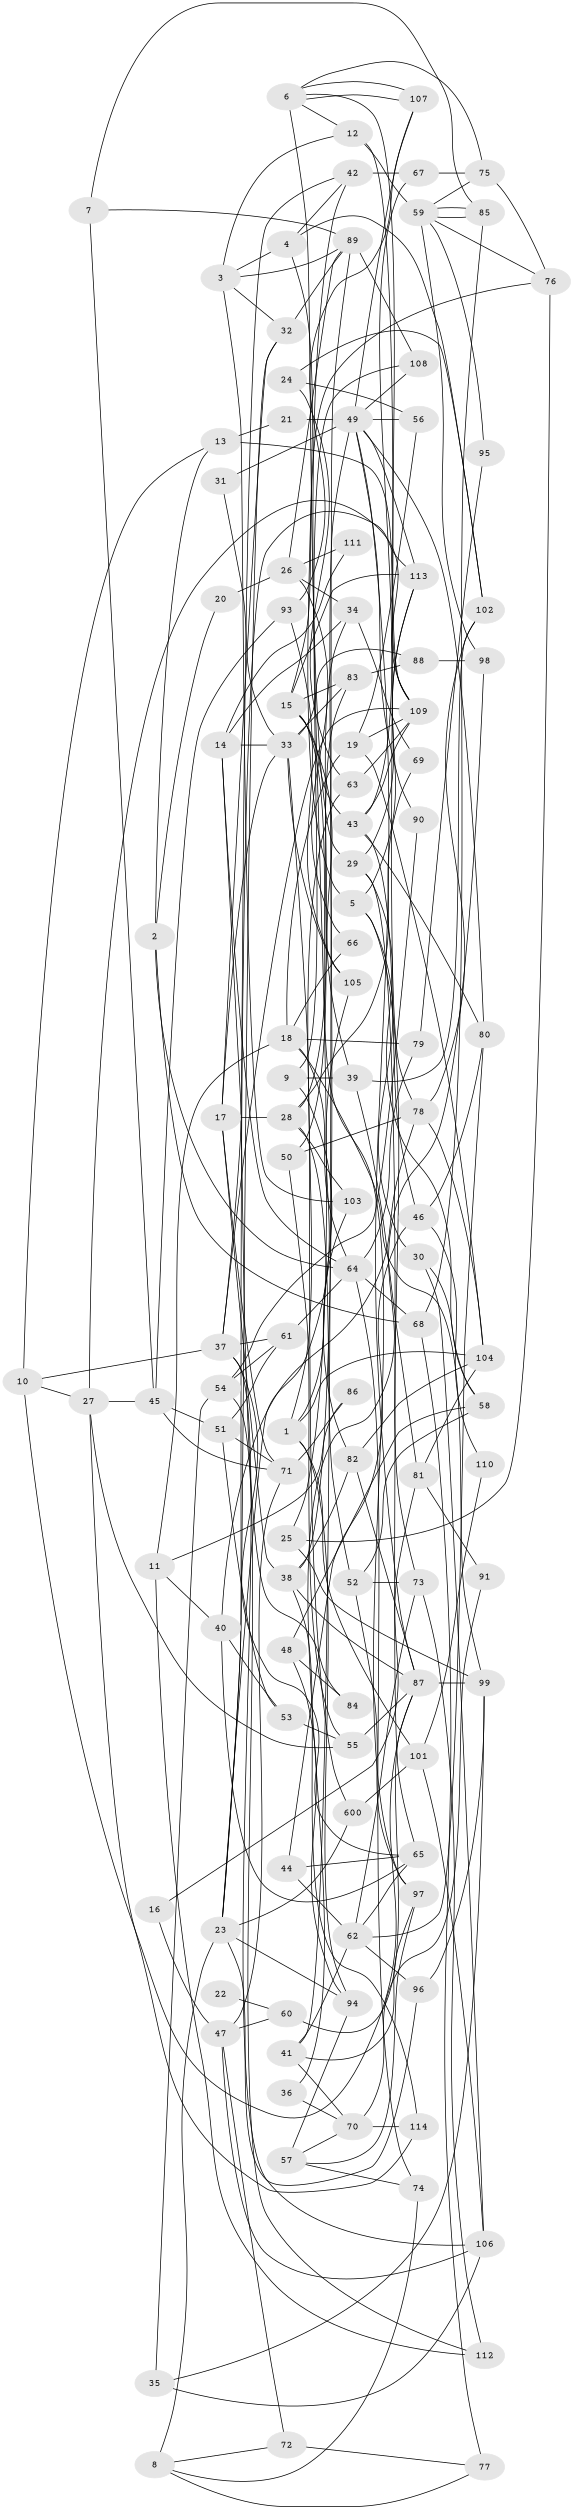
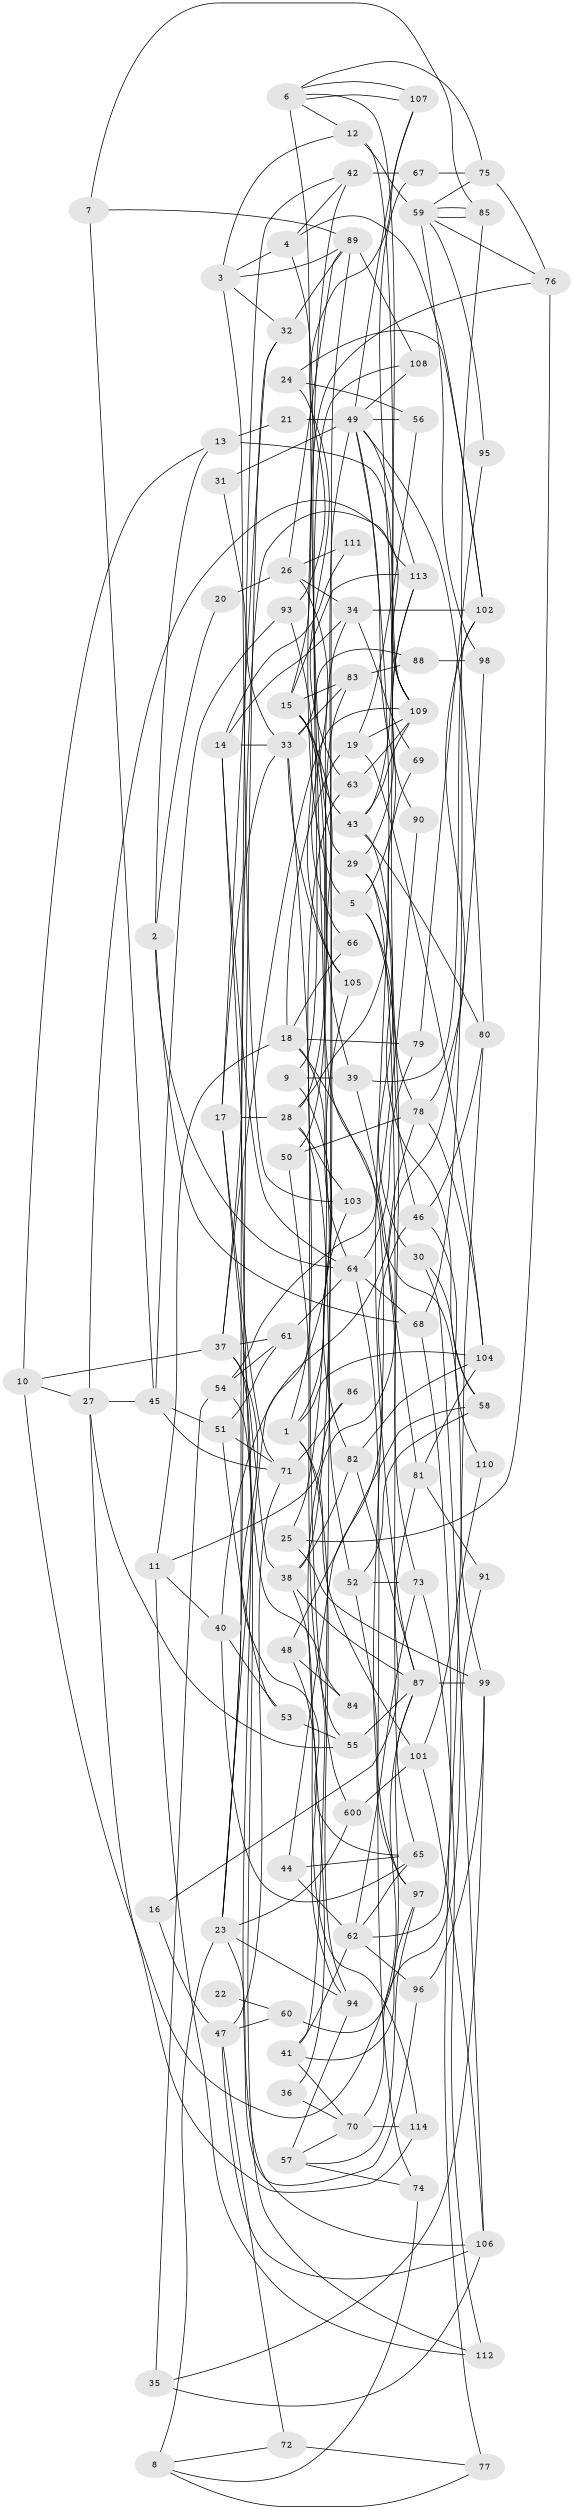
edge "34" -- "102": added
